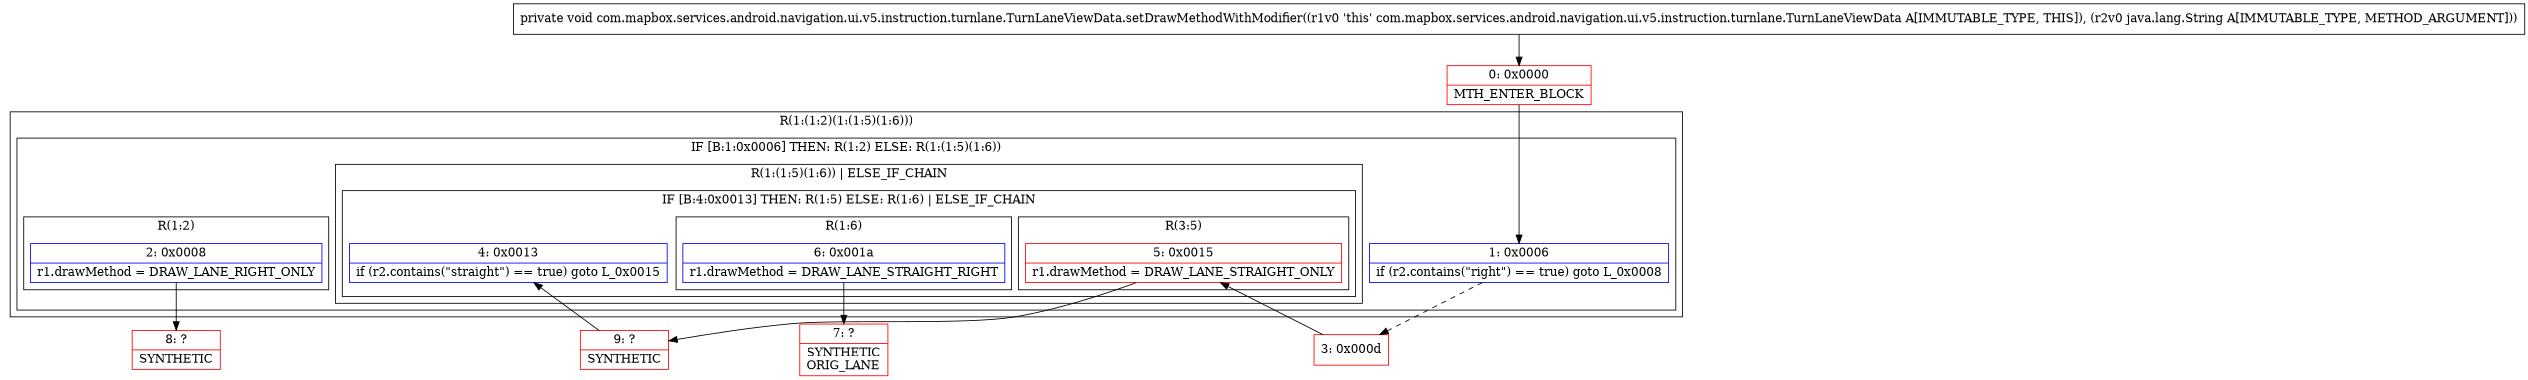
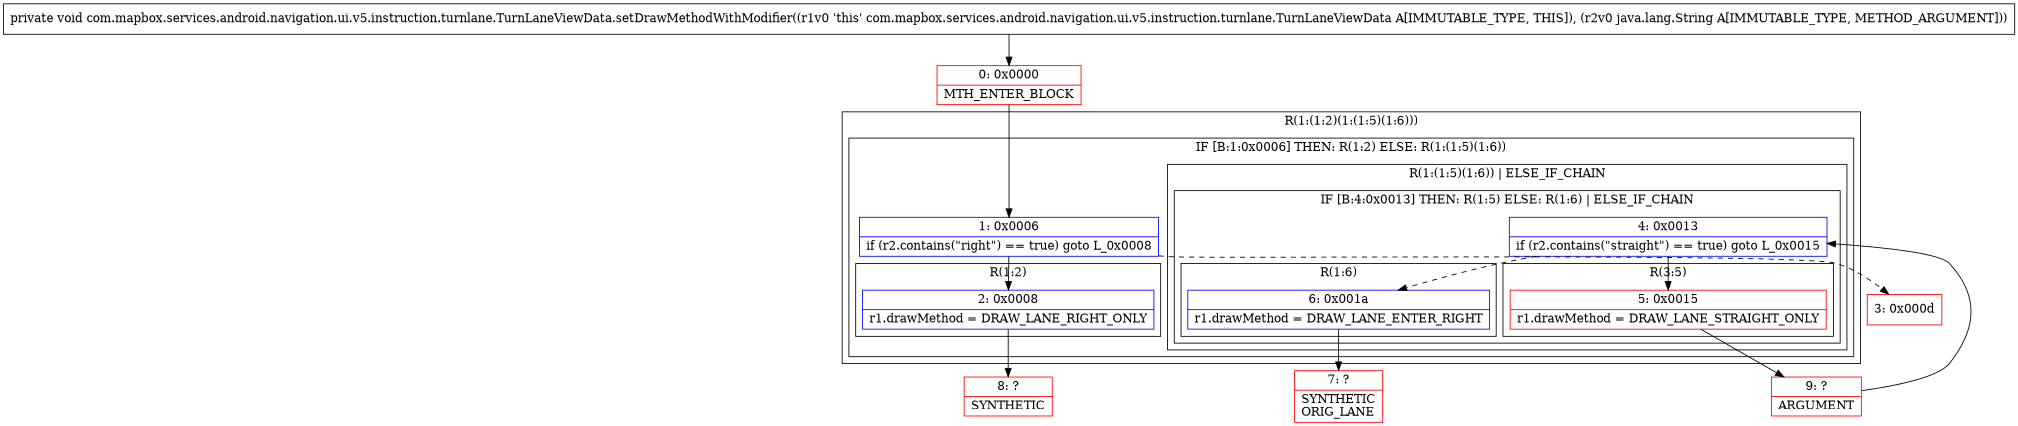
edge "1: 0x0006" -> "2: 0x0008": added
edge "4: 0x0013" -> "6: 0x001a": added
node "6: 0x001a": text "r1.drawMethod = DRAW_LANE_STRAIGHT_RIGHT" -> "r1.drawMethod = DRAW_LANE_ENTER_RIGHT"
edge "3: 0x000d" -> "5: 0x0015": now "4: 0x0013" -> "5: 0x0015"
node "9: ?": text "SYNTHETIC" -> "ARGUMENT"
